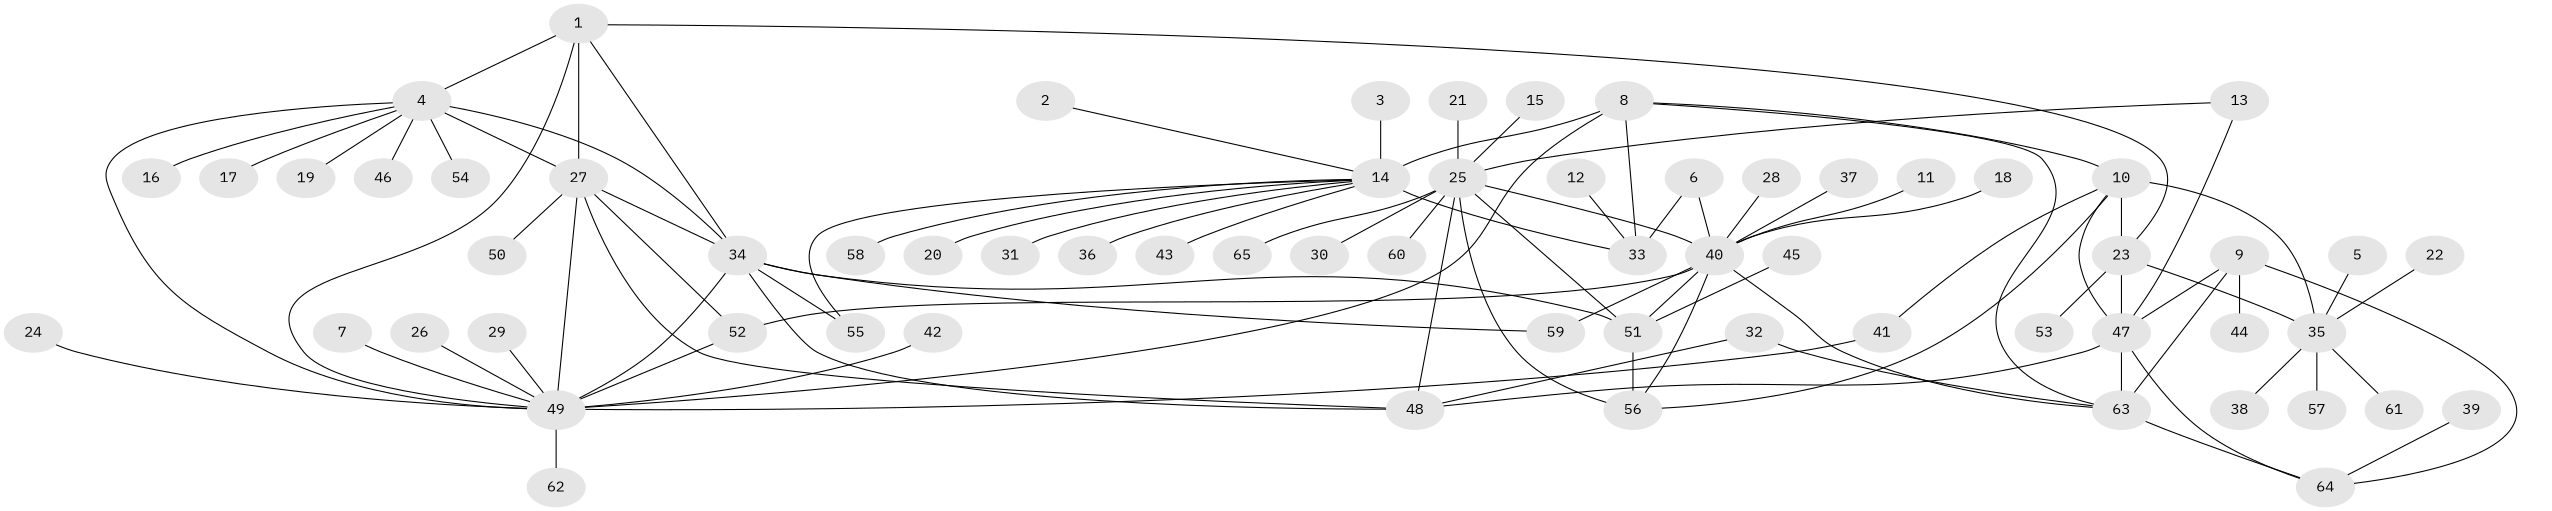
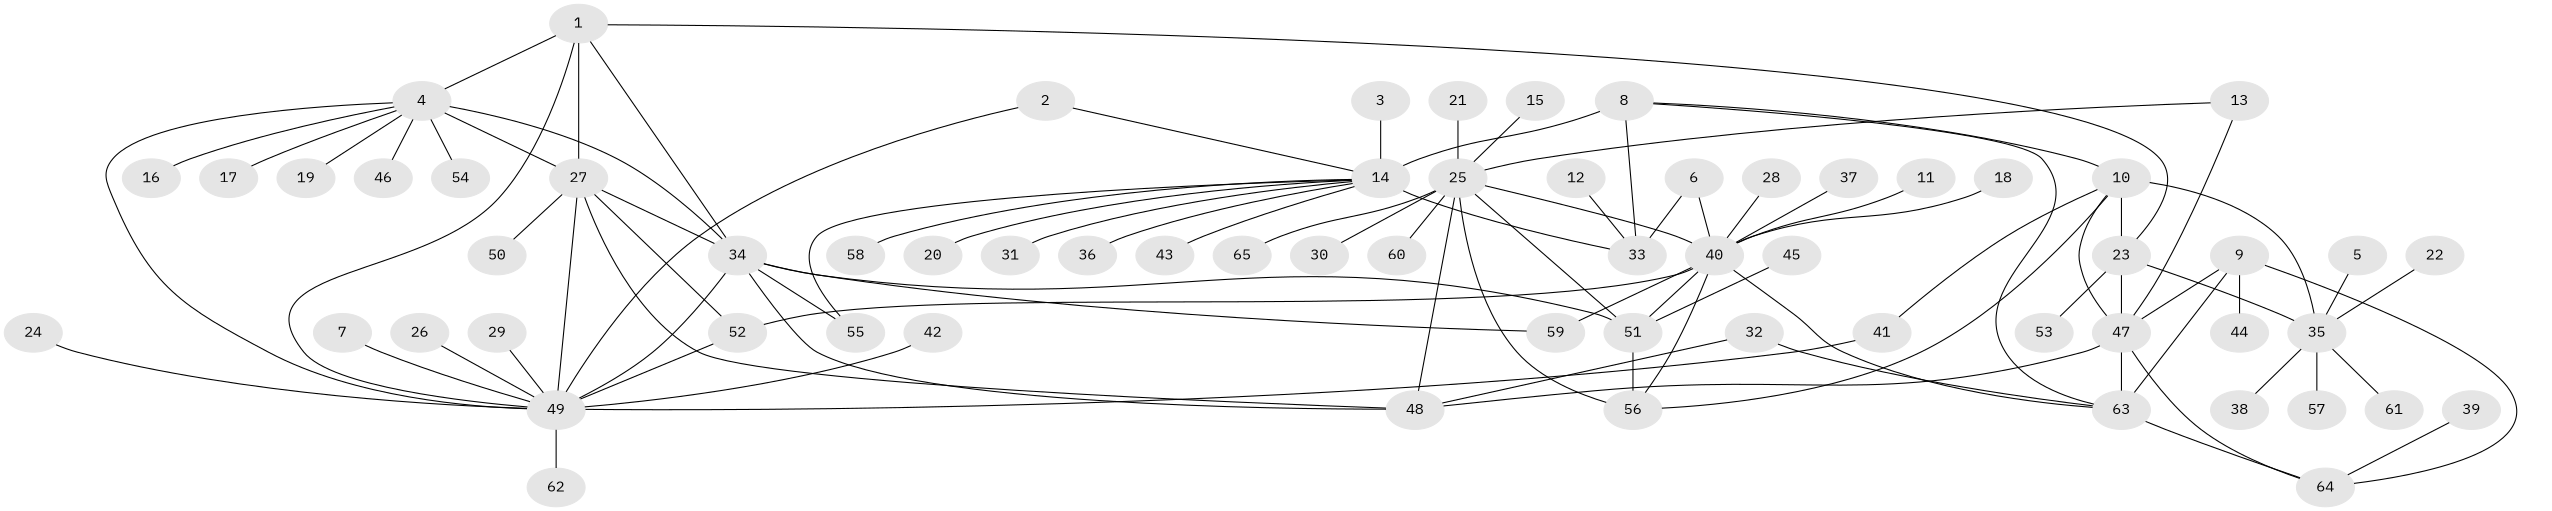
edge "8" -- "49": now "2" -- "49"
